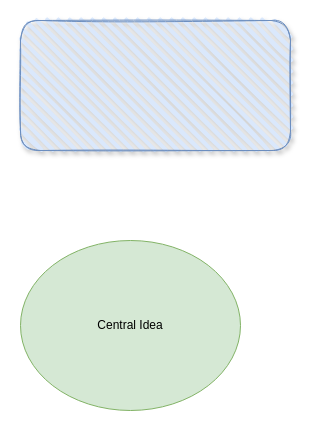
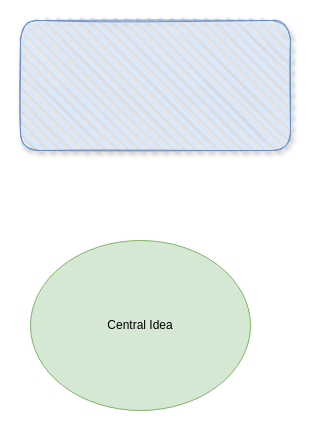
node "Central Idea": moved (131, 326) -> (141, 326)
